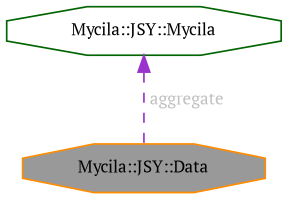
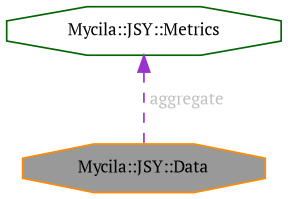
node "Mycila::JSY::Mycila": label "Mycila::JSY::Mycila" -> "Mycila::JSY::Metrics"
